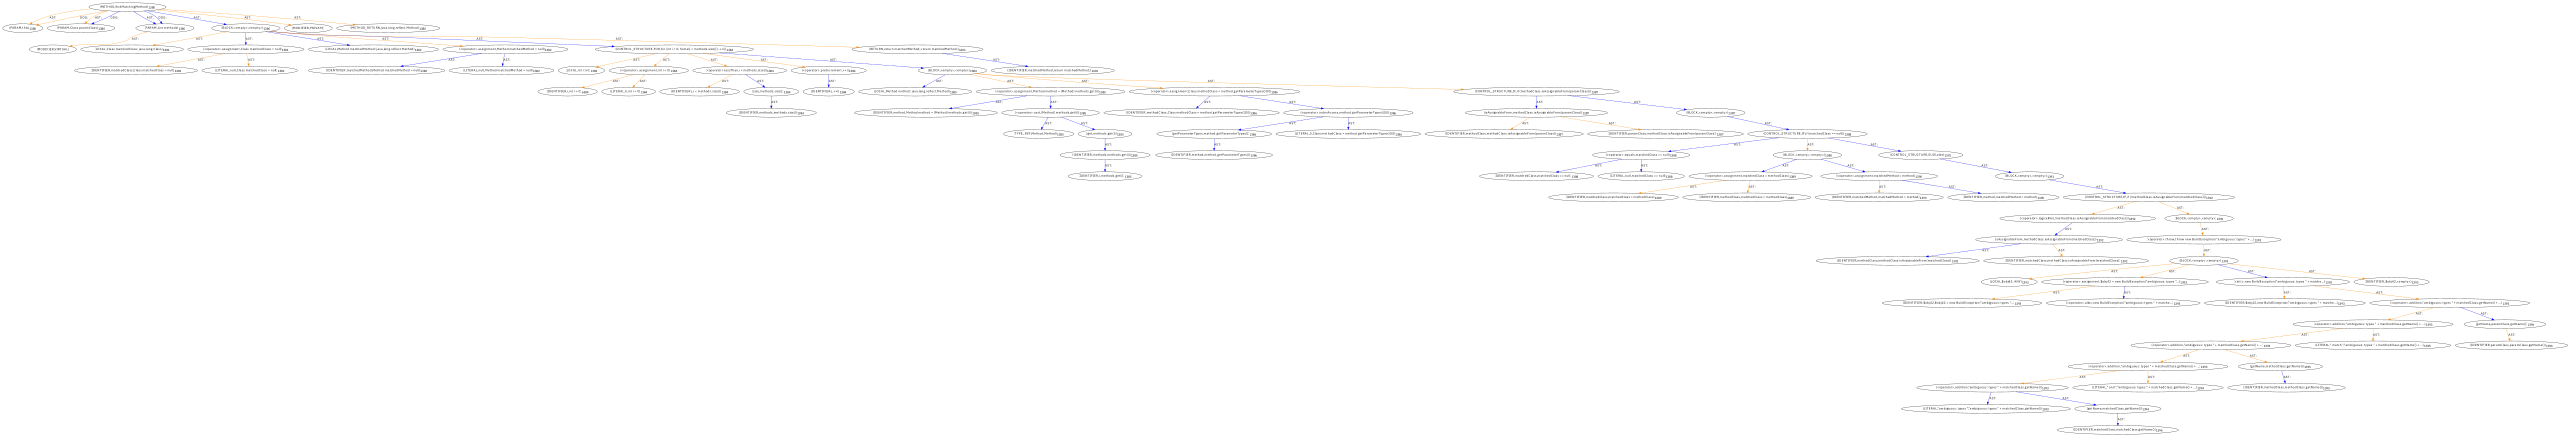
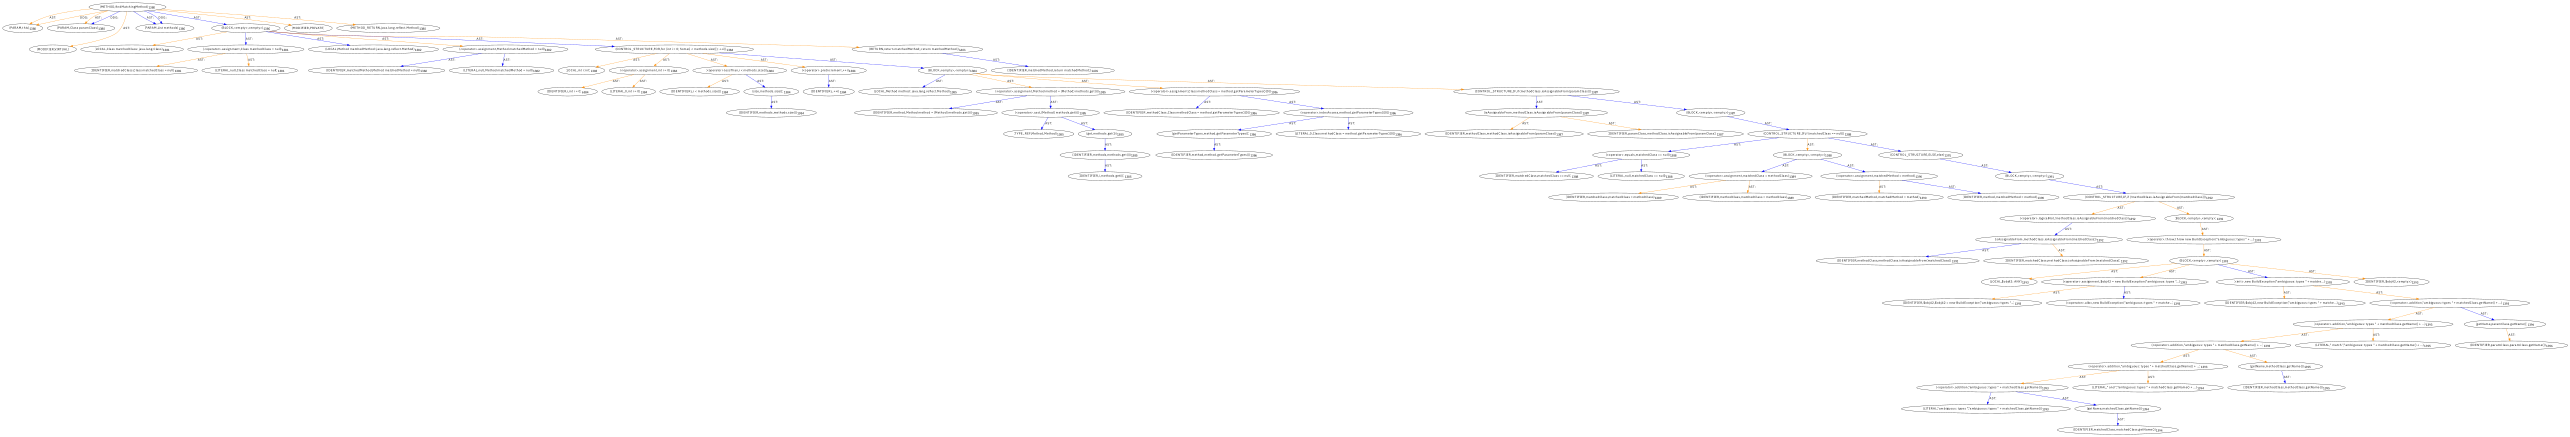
edge "(PARAM,List methods)" -> "(MODIFIER,VIRTUAL)": now "(METHOD,findMatchingMethod)" -> "(MODIFIER,VIRTUAL)"
